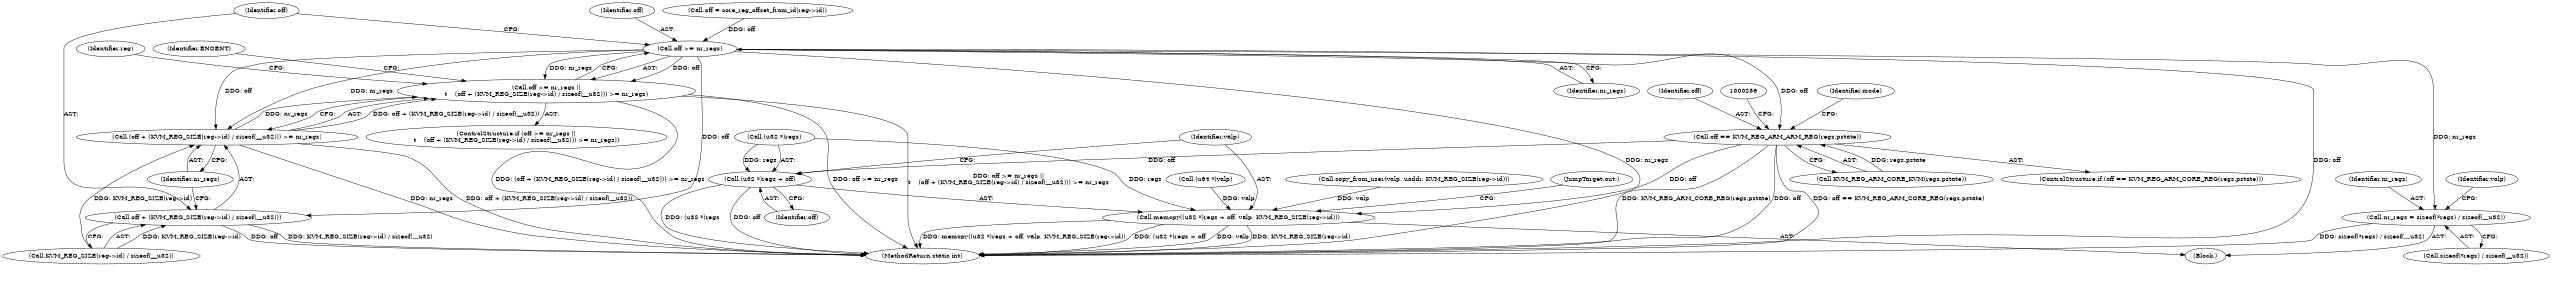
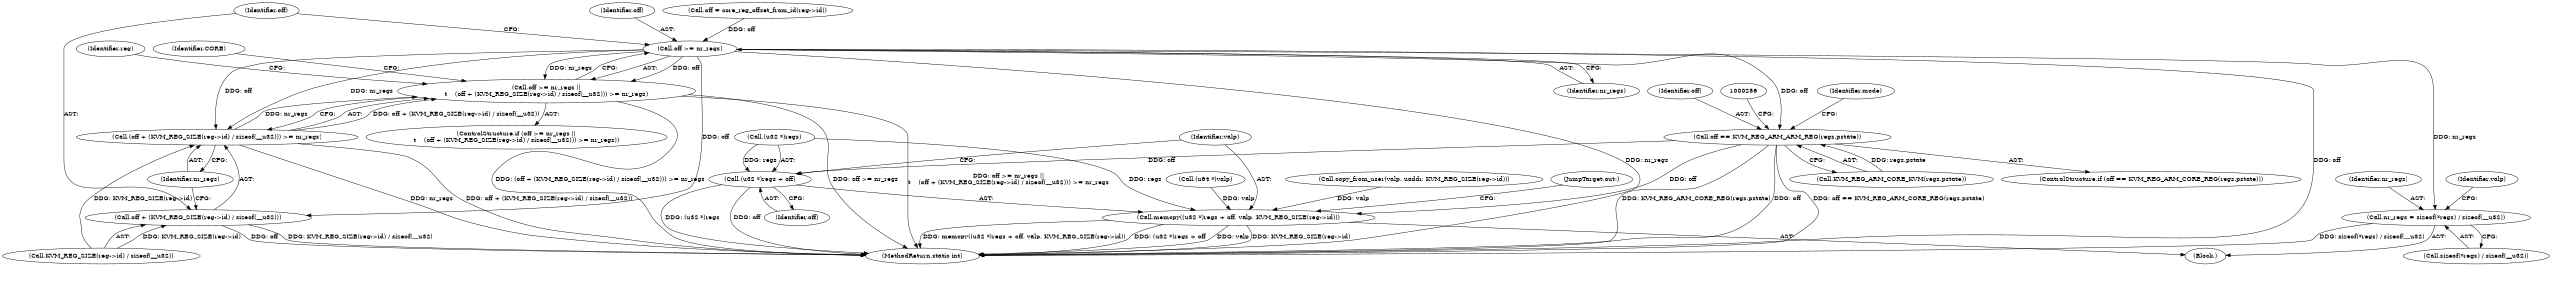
node "(Identifier,ENOENT)": label "(Identifier,ENOENT)" -> "(Identifier,CORE)"
edge "(Call,off + (KVM_REG_SIZE(reg->id) / sizeof(__u32)))" -> "(Call,KVM_REG_SIZE(reg->id) / sizeof(__u32))": removed, label "CFG:"
